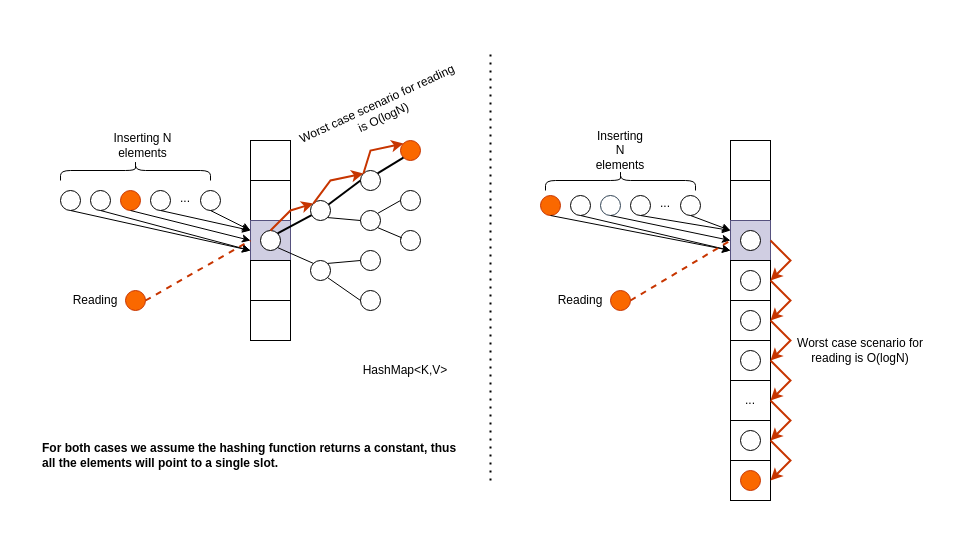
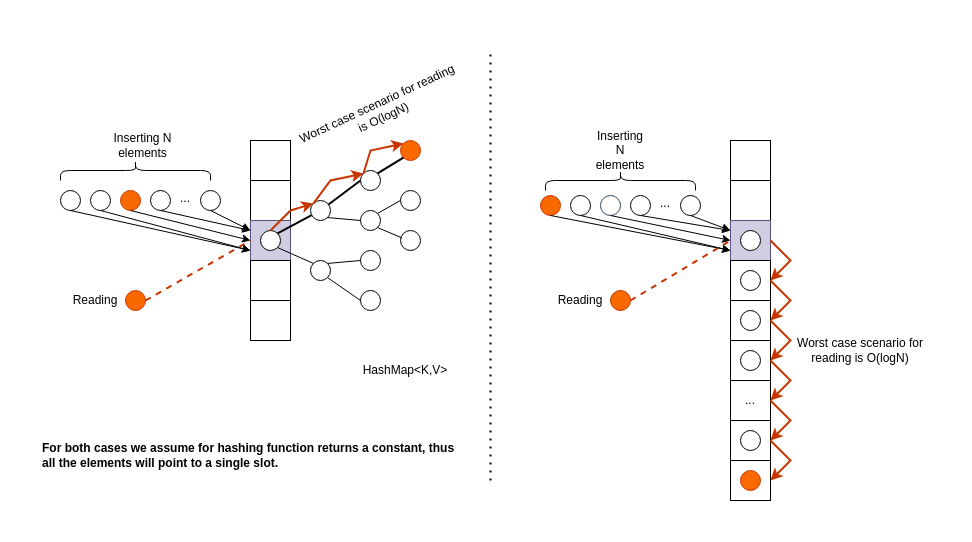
node "For both cases we assume the hashing function returns a constant, thus all the elements will point to a single slot.": label "For both cases we assume the hashing function returns a constant, thus all the elements will point to a single slot." -> "For both cases we assume for hashing function returns a constant, thus all the elements will point to a single slot."
